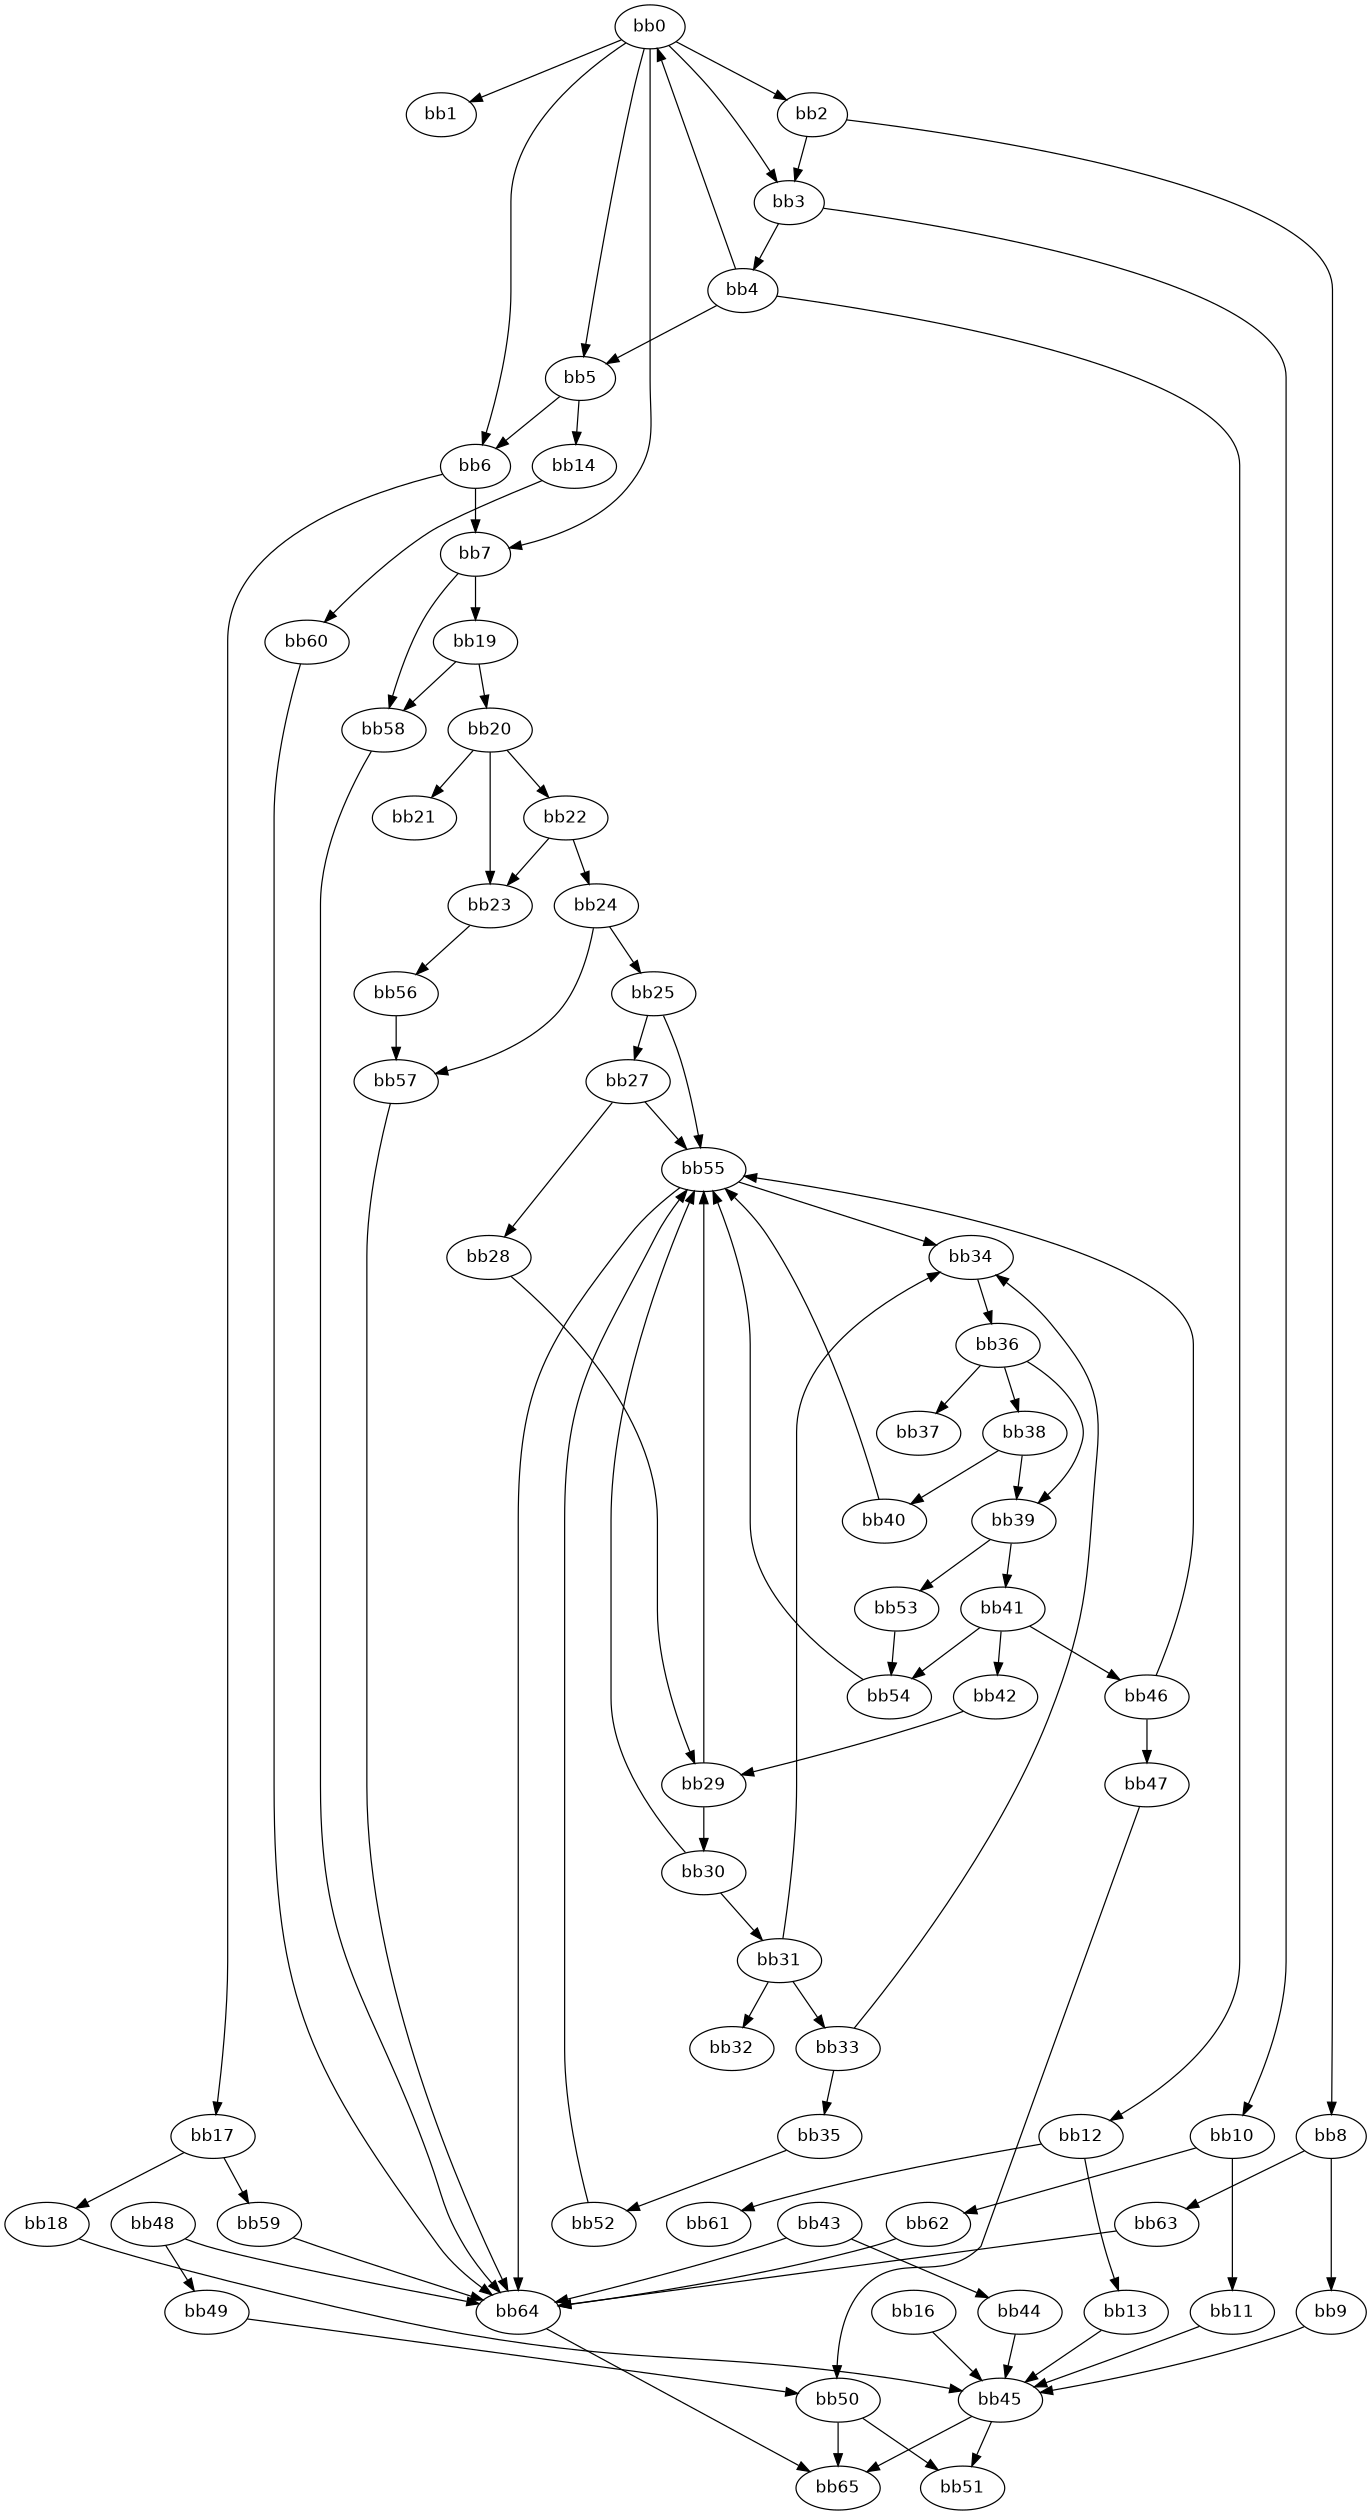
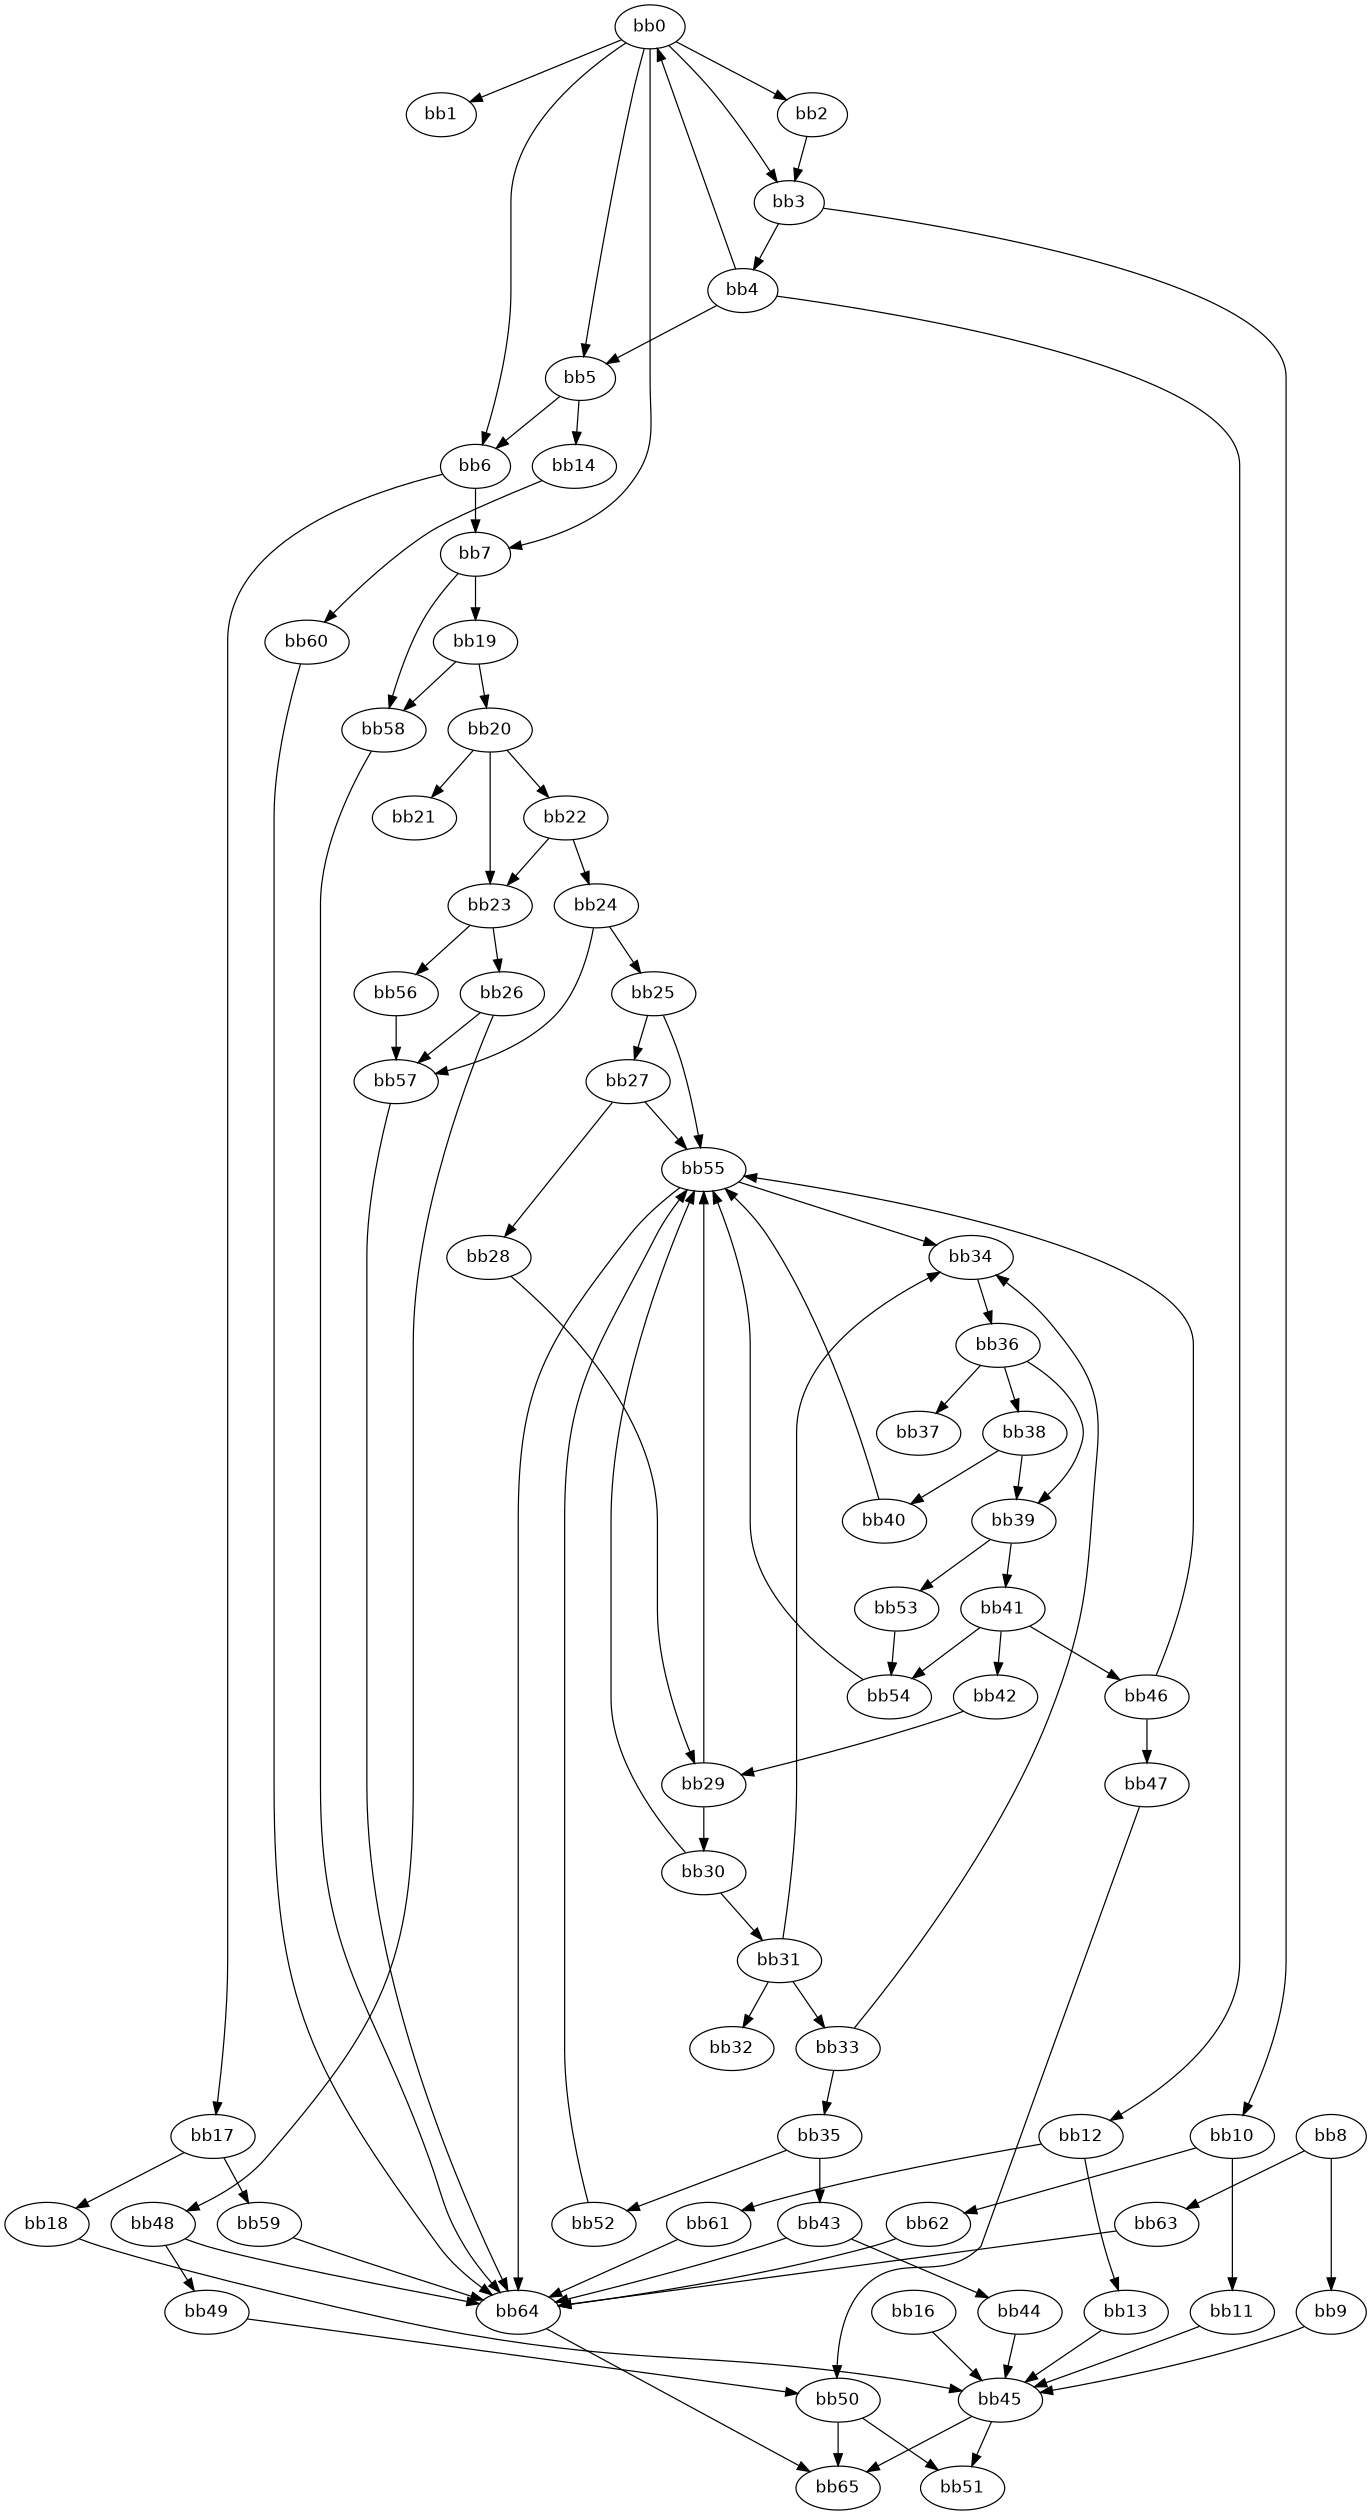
edge "bb2" -> "bb8": removed
node "bb26": added
edge "bb35" -> "bb43": added
edge "bb61" -> "bb64": added
